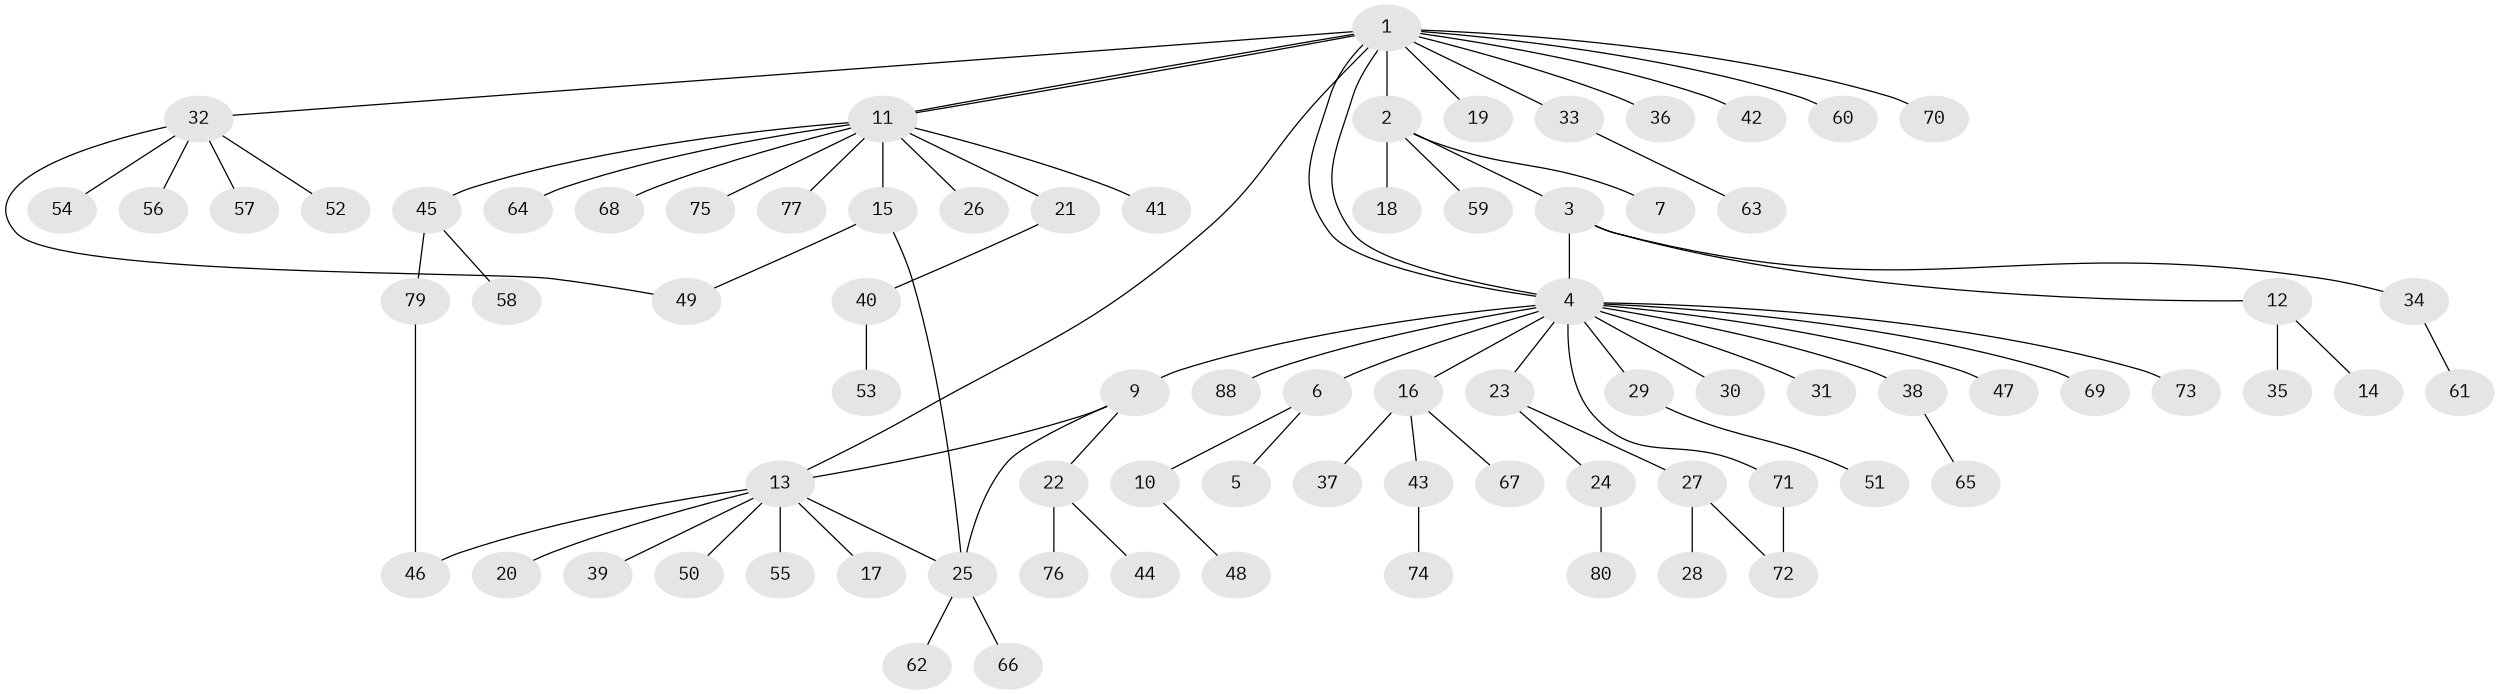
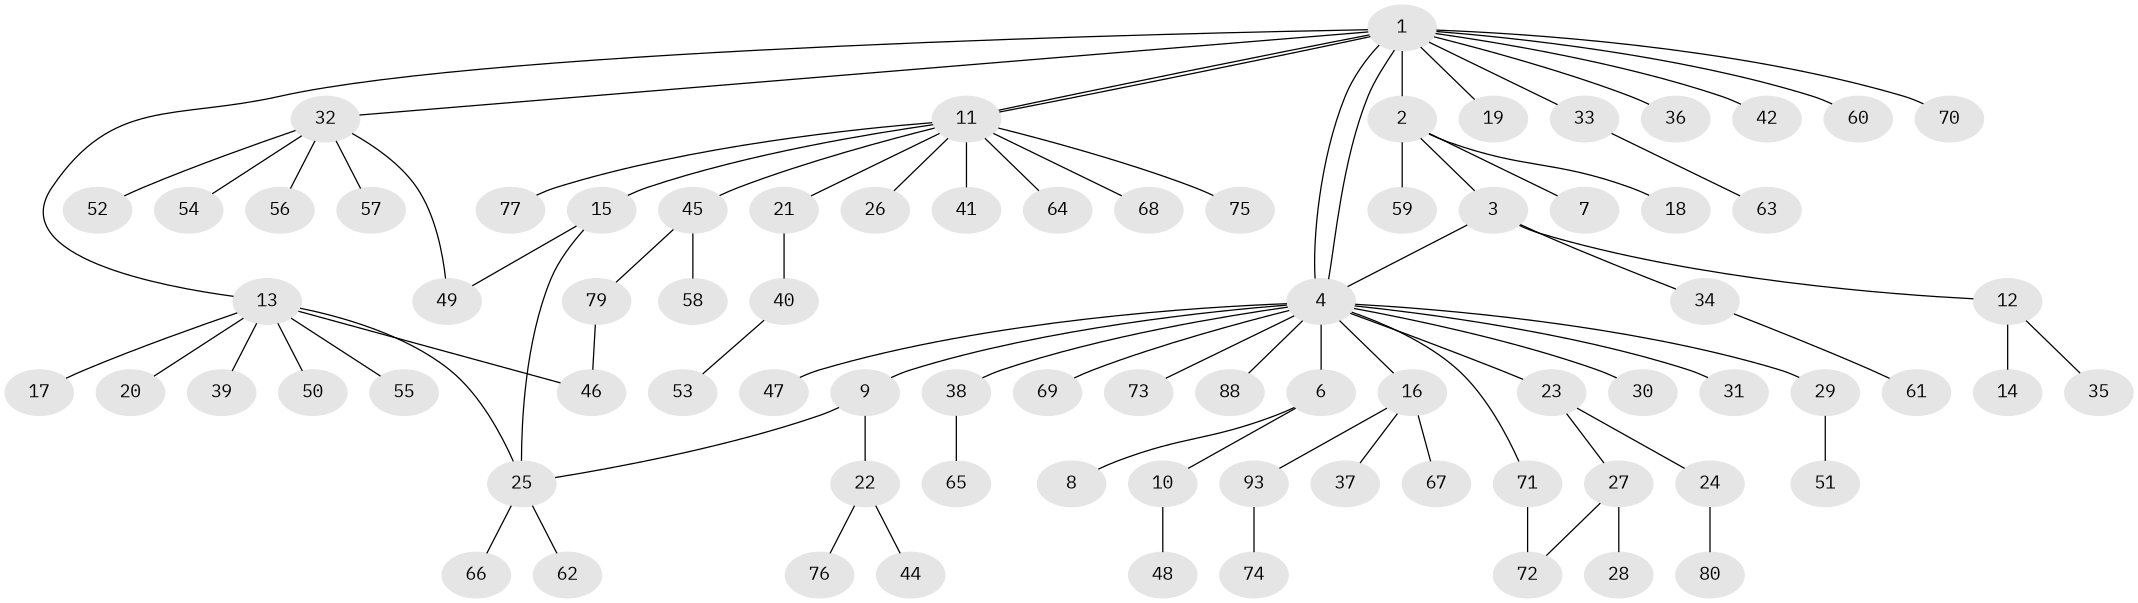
edge "9" -- "13": removed
node "5": label "5" -> "8"
node "43": label "43" -> "93"
